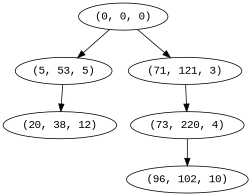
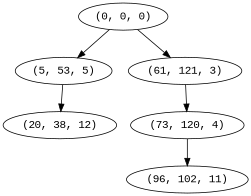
node "(71, 121, 3)": label "(71, 121, 3)" -> "(61, 121, 3)"
node "(73, 220, 4)": label "(73, 220, 4)" -> "(73, 120, 4)"
node "(96, 102, 10)": label "(96, 102, 10)" -> "(96, 102, 11)"
